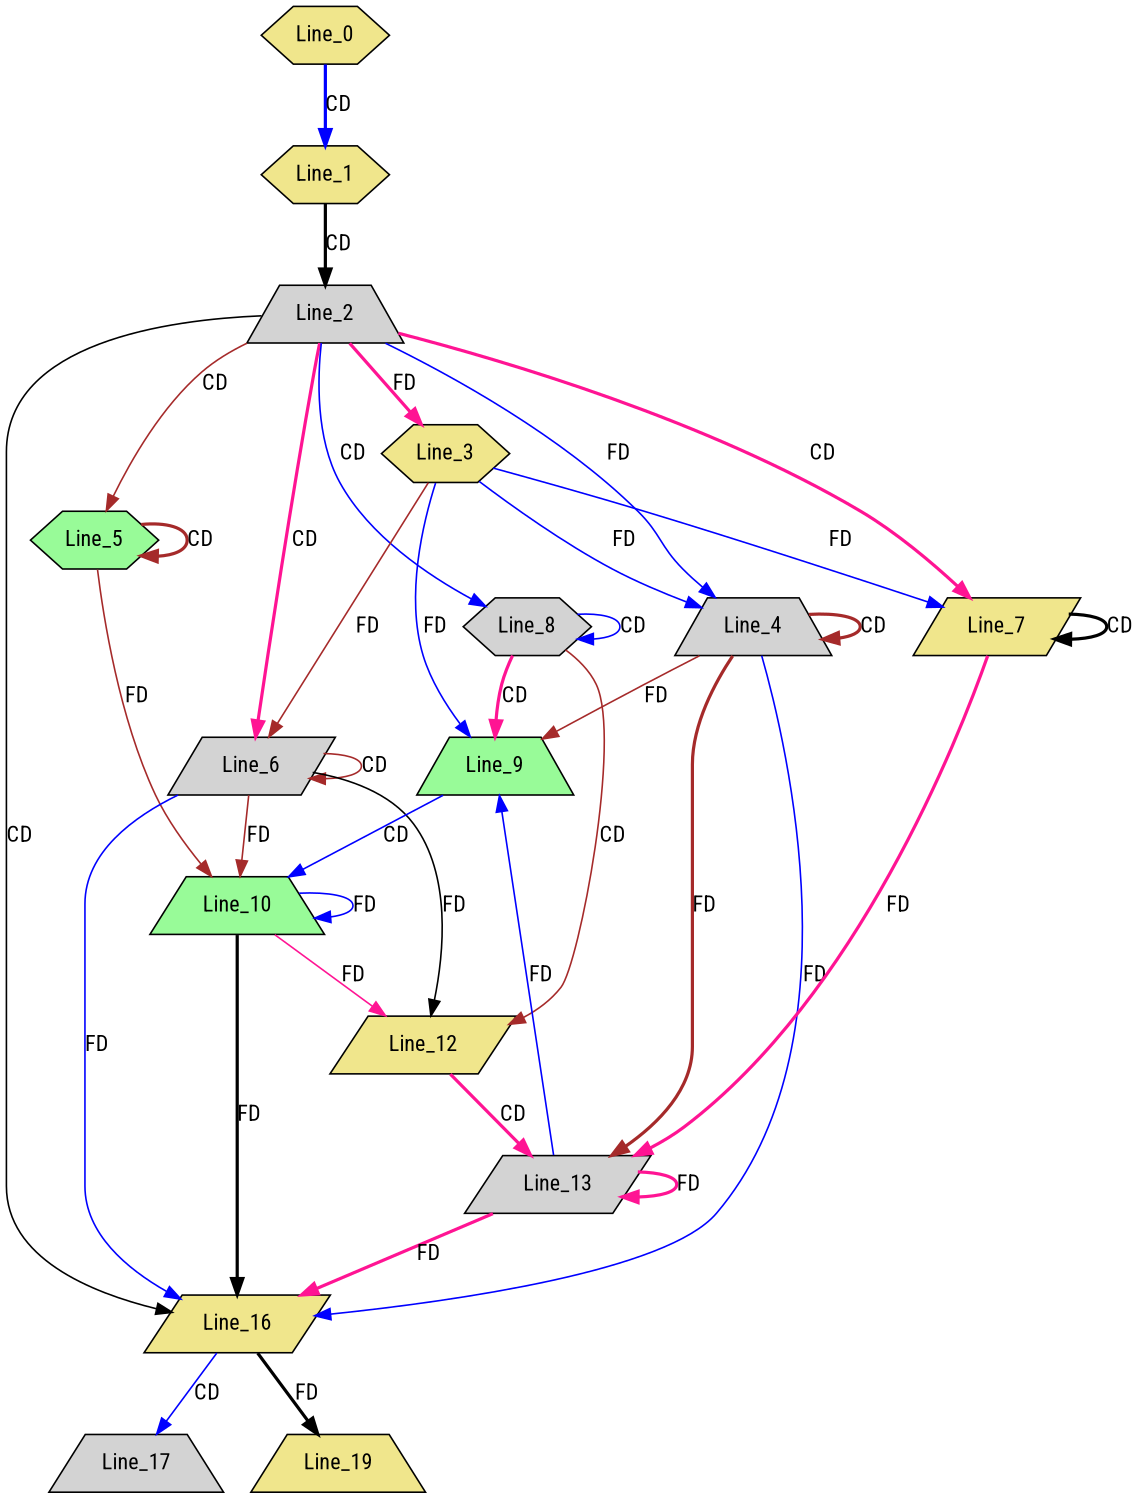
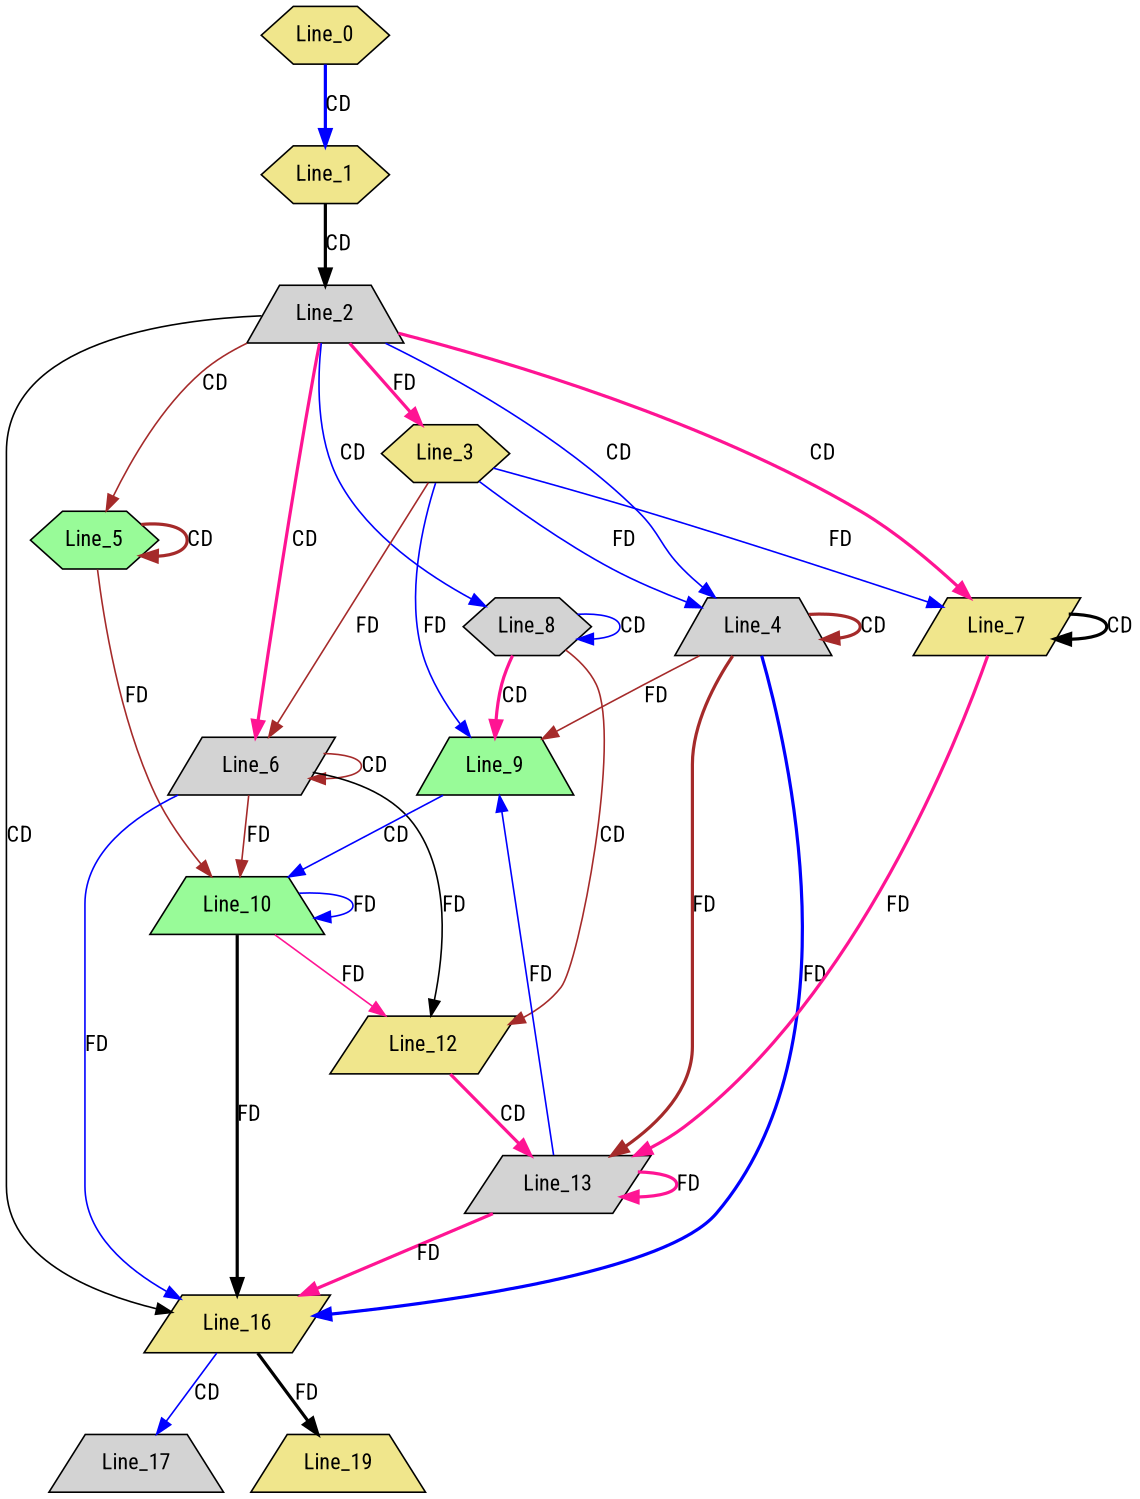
edge "Line_2" -> "Line_4": label "FD" -> "CD"
edge "Line_4" -> "Line_16": style solid -> bold
